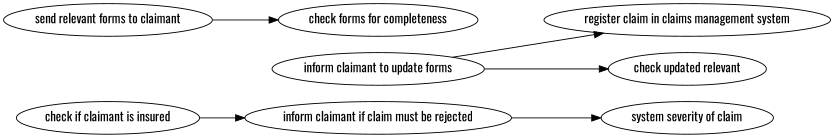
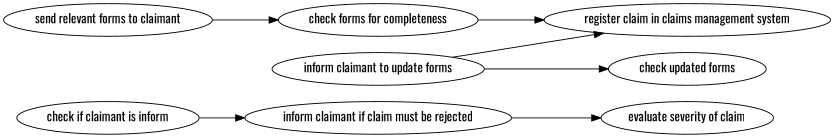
edge "check forms for completeness" -> "register claim in claims management system": added
node "check updated relevant": label "check updated relevant" -> "check updated forms"
node "check if claimant is insured": label "check if claimant is insured" -> "check if claimant is inform"
node "system severity of claim": label "system severity of claim" -> "evaluate severity of claim"
